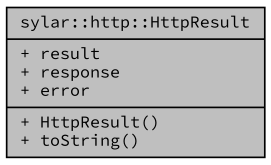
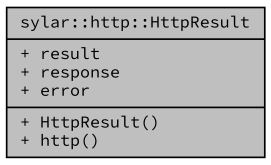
node "sylar::http::HttpResult": text "+ toString()" -> "+ http()"
